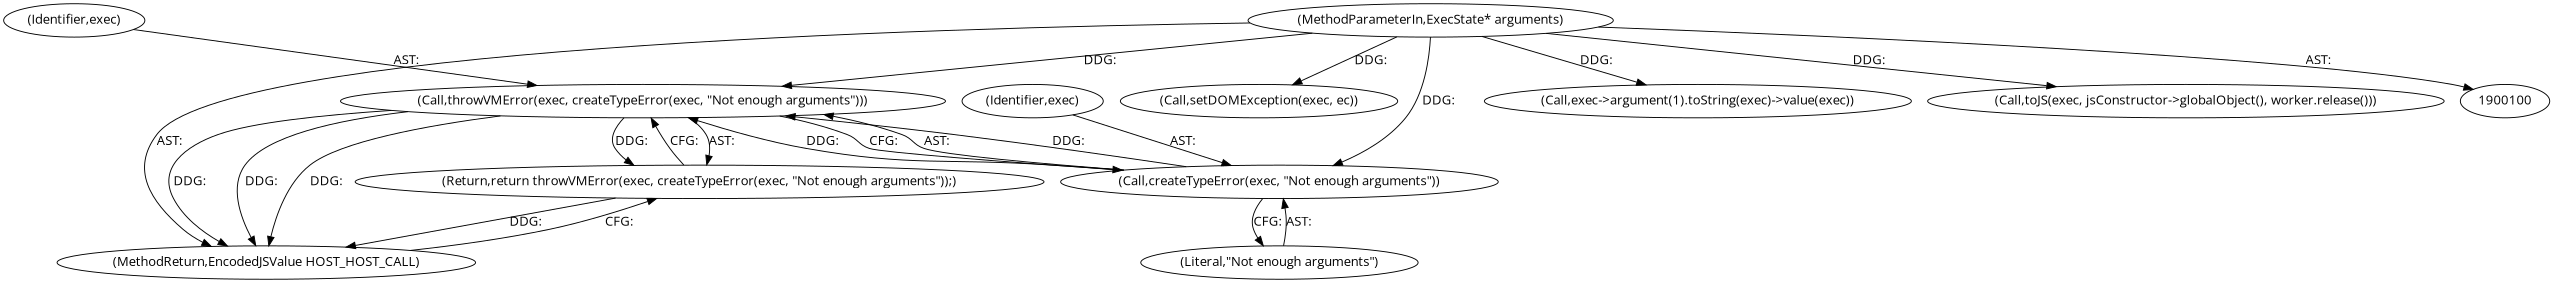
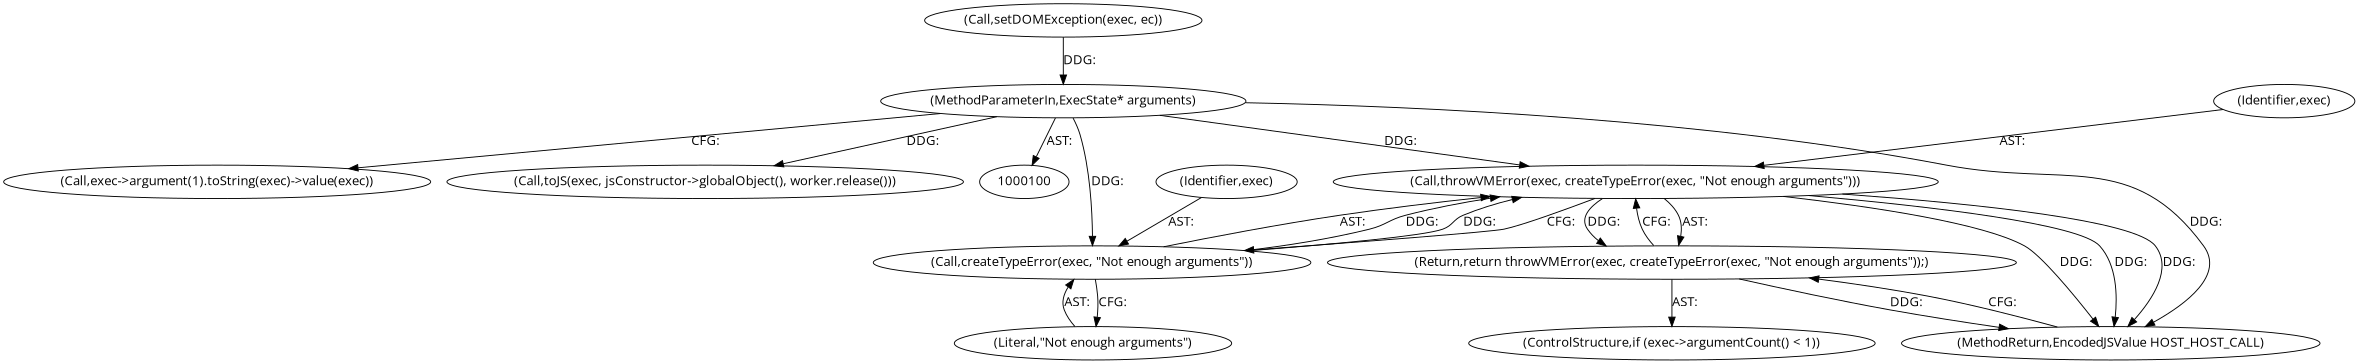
edge "(MethodParameterIn,ExecState* arguments)" -> "(Call,setDOMException(exec, ec))": reversed
edge "(MethodParameterIn,ExecState* arguments)" -> "(Call,exec->argument(1).toString(exec)->value(exec))": label "DDG: " -> "CFG: "
node "1900100": label "1900100" -> "1000100"
edge "(MethodParameterIn,ExecState* arguments)" -> "(MethodReturn,EncodedJSValue HOST_HOST_CALL)": label "AST: " -> "DDG: "
node "(ControlStructure,if (exec->argumentCount() < 1))": added
